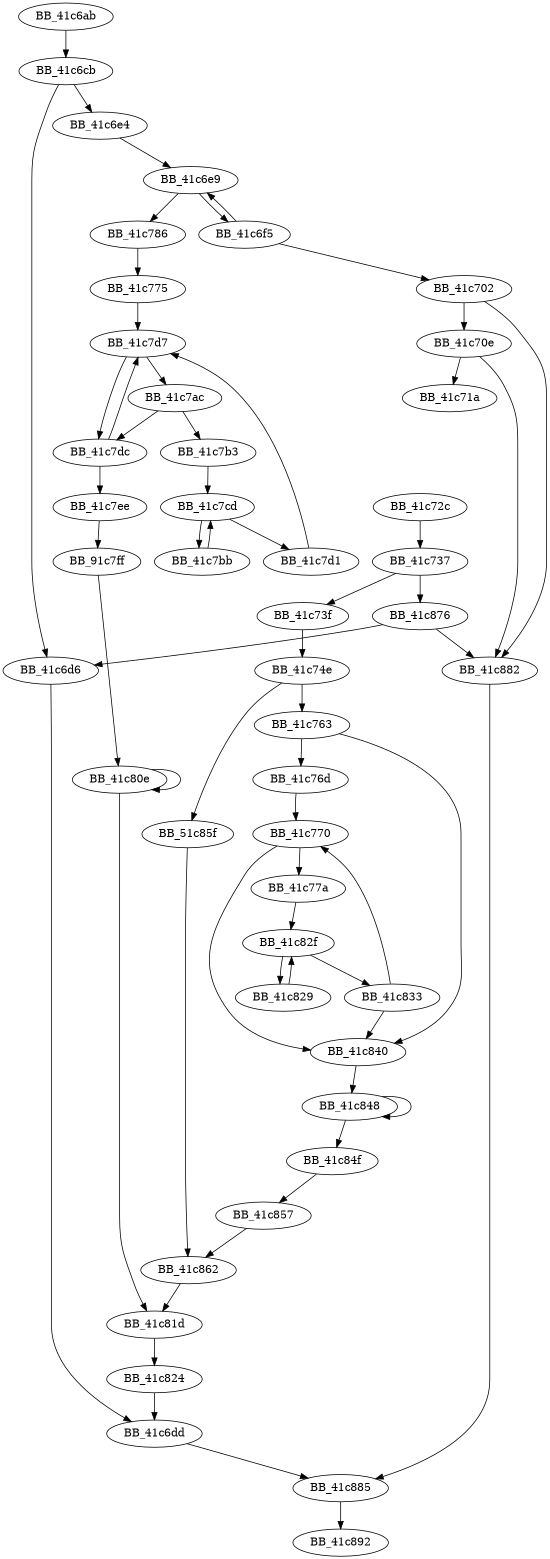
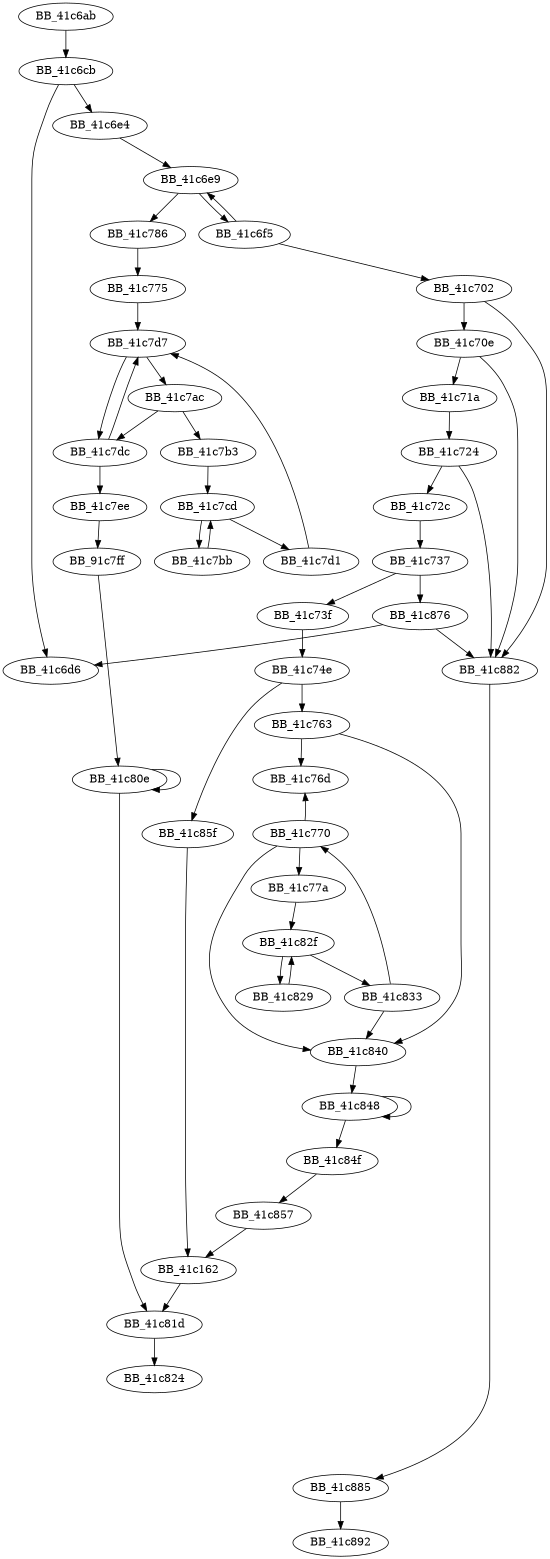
node "BB_41c724": added
edge "BB_41c76d" -> "BB_41c770": reversed
node "BB_51c85f": label "BB_51c85f" -> "BB_41c85f"
node "BB_41c862": label "BB_41c862" -> "BB_41c162"
node "BB_41c6dd": removed
